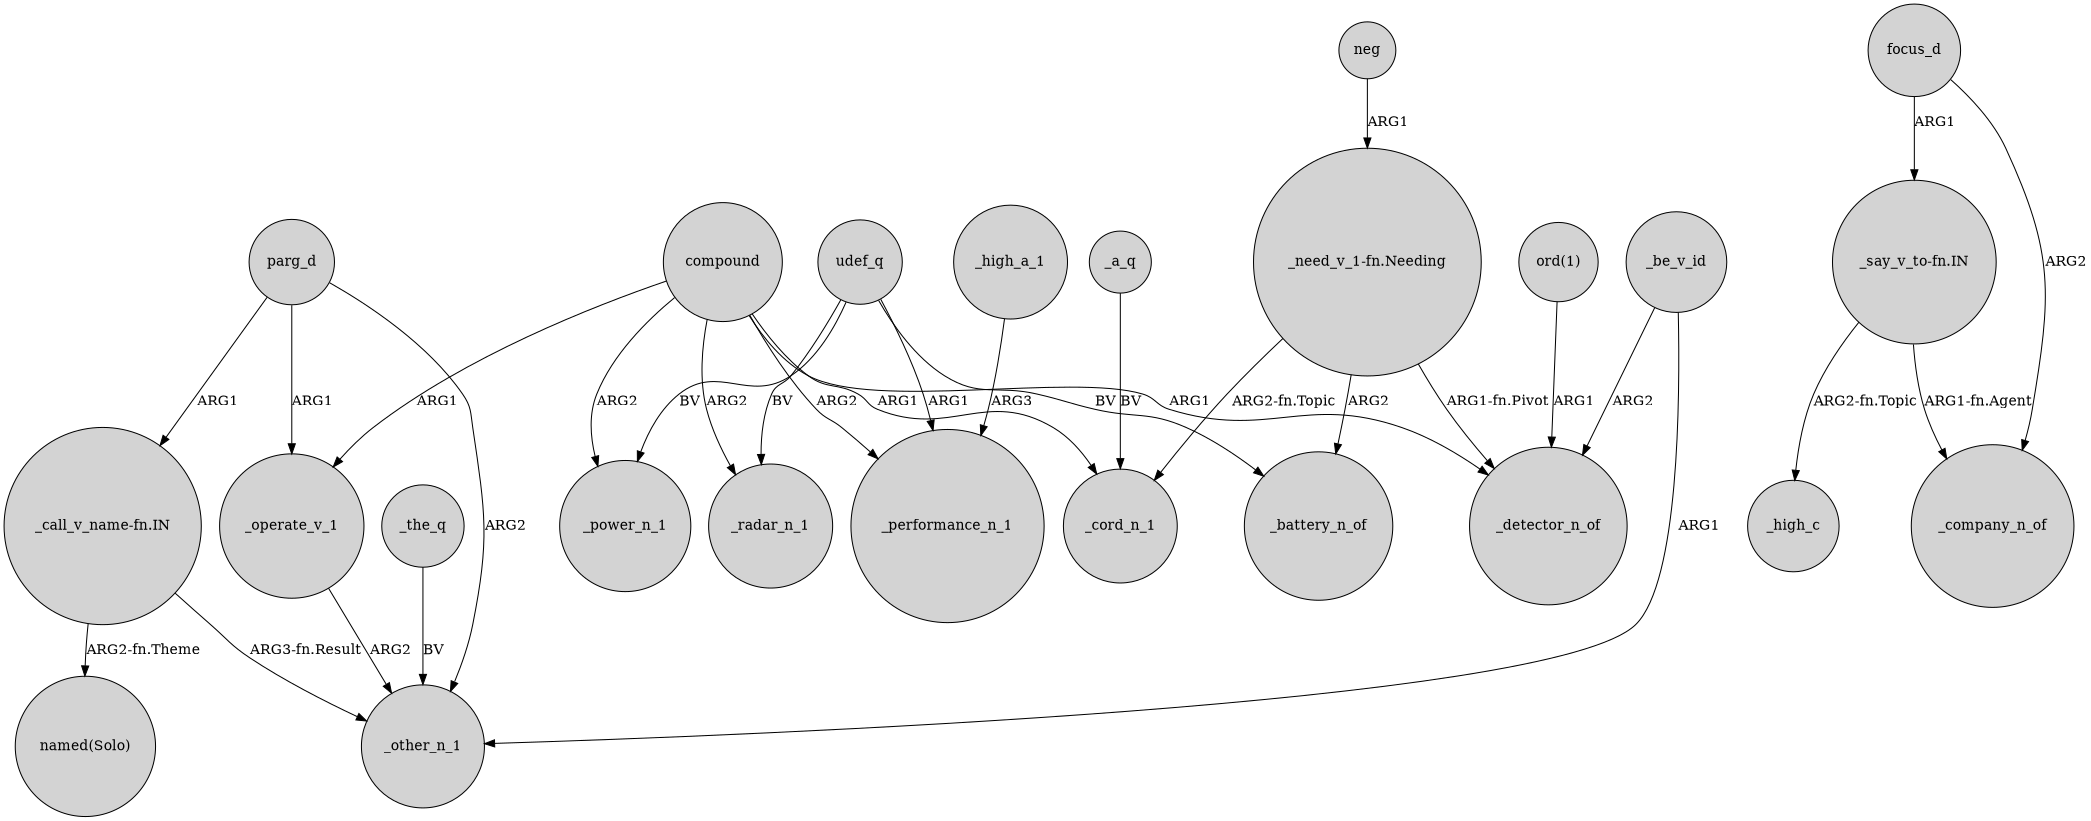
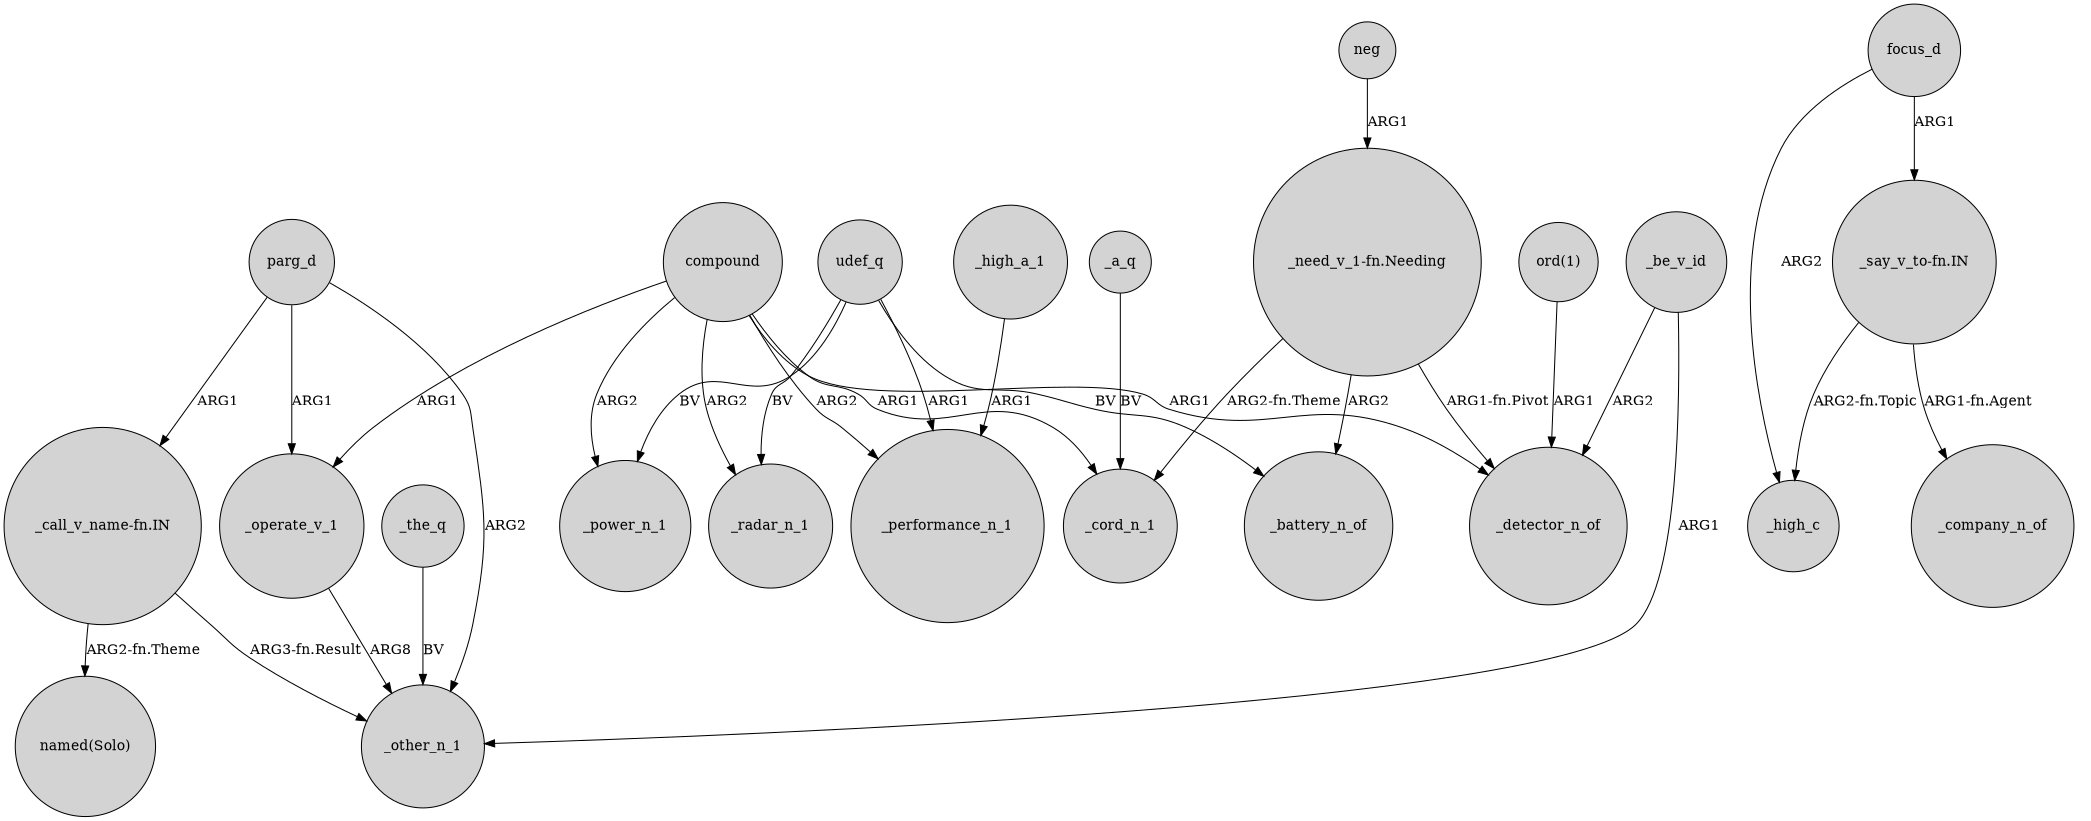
edge "focus_d" -> "_company_n_of": now "focus_d" -> "_high_c"
edge "_high_a_1" -> "_performance_n_1": label "ARG3" -> "ARG1"
edge "_need_v_1-fn.Needing" -> "_cord_n_1": label "ARG2-fn.Topic" -> "ARG2-fn.Theme"
edge "_operate_v_1" -> "_other_n_1": label "ARG2" -> "ARG8"
